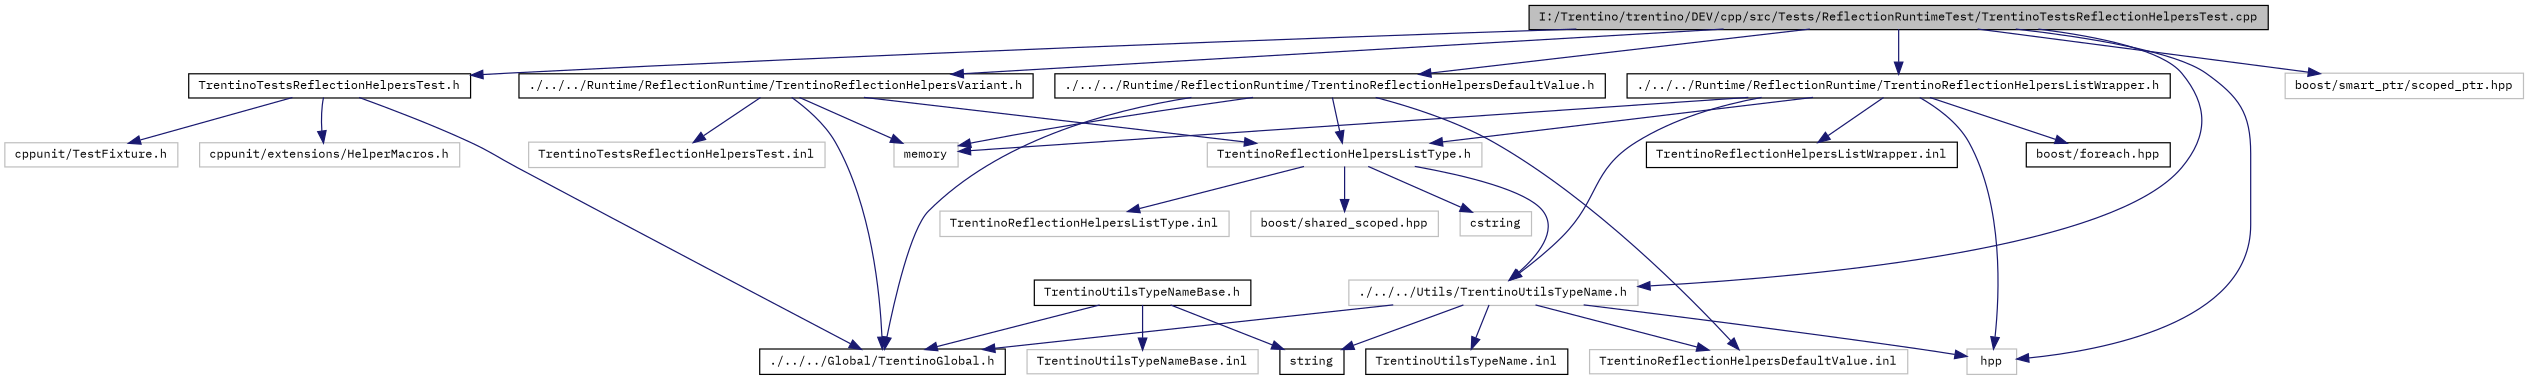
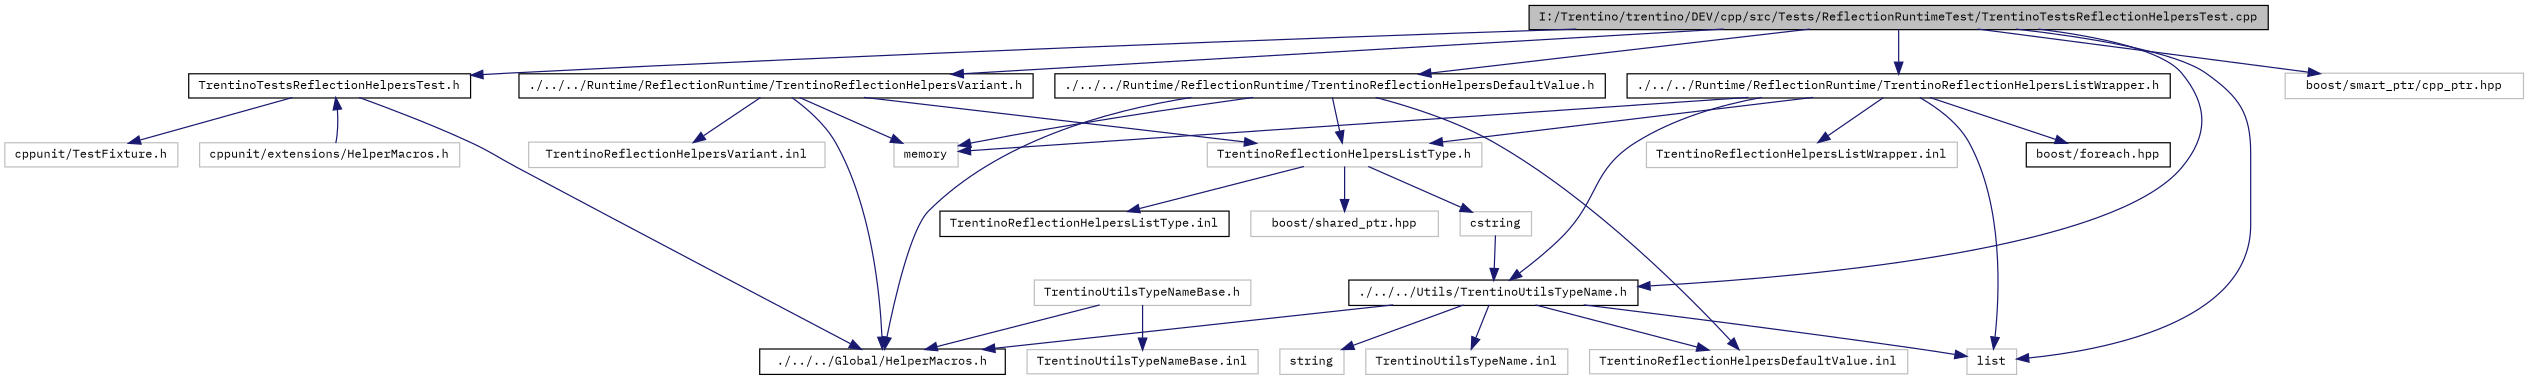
node "boost/smart_ptr/scoped_ptr.hpp": label "boost/smart_ptr/scoped_ptr.hpp" -> "boost/smart_ptr/cpp_ptr.hpp"
edge "TrentinoTestsReflectionHelpersTest.h" -> "cppunit/extensions/HelperMacros.h": reversed
node "TrentinoTestsReflectionHelpersTest.inl": label "TrentinoTestsReflectionHelpersTest.inl" -> "TrentinoReflectionHelpersVariant.inl"
node "TrentinoReflectionHelpersListWrapper.inl": color black -> grey75
edge "TrentinoReflectionHelpersListType.h" -> "./../../Utils/TrentinoUtilsTypeName.h": now "cstring" -> "./../../Utils/TrentinoUtilsTypeName.h"
node "TrentinoReflectionHelpersListType.inl": color grey75 -> black
node "boost/shared_scoped.hpp": label "boost/shared_scoped.hpp" -> "boost/shared_ptr.hpp"
node "TrentinoUtilsTypeNameBase.h": color black -> grey75
node "./../../Utils/TrentinoUtilsTypeName.h": color grey75 -> black
edge "TrentinoUtilsTypeNameBase.h" -> "string": removed
node "./../../Global/TrentinoGlobal.h": label "./../../Global/TrentinoGlobal.h" -> "./../../Global/HelperMacros.h"
node "string": color black -> grey75
node "TrentinoUtilsTypeName.inl": color black -> grey75
node "hpp": label "hpp" -> "list"
